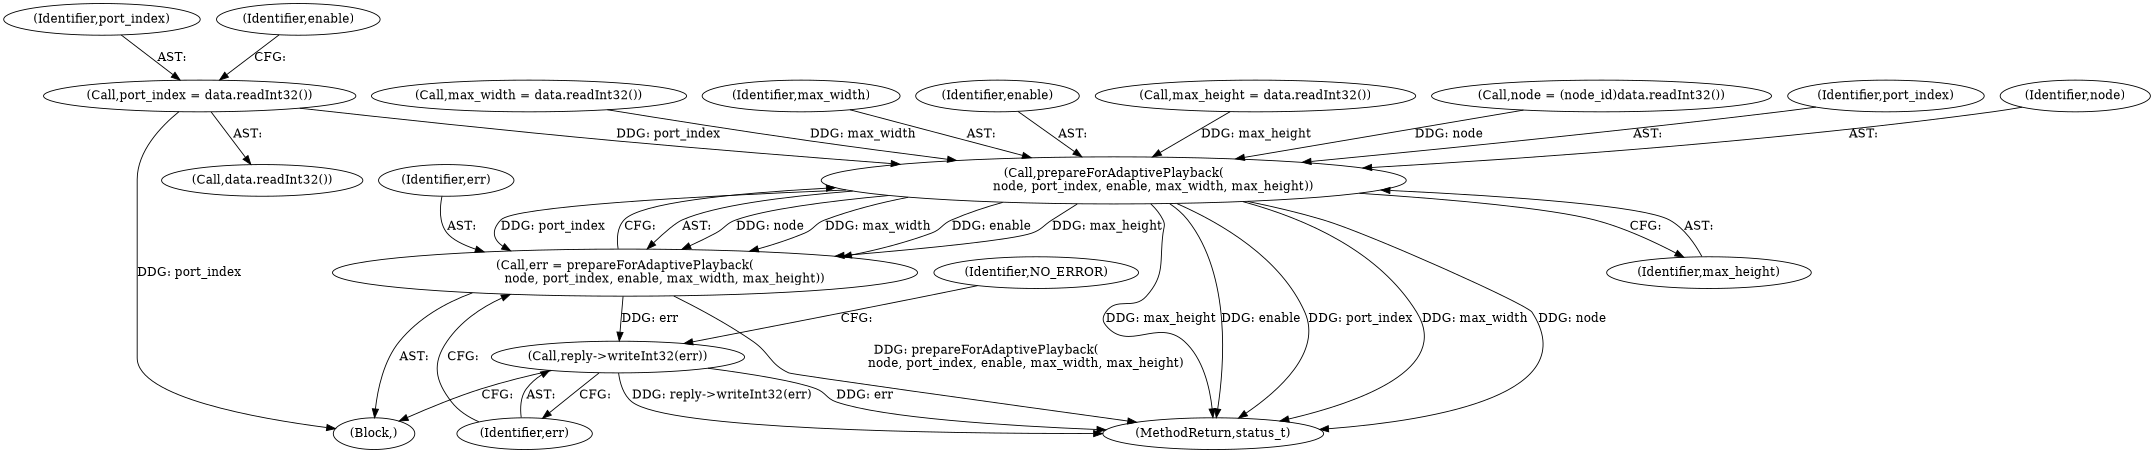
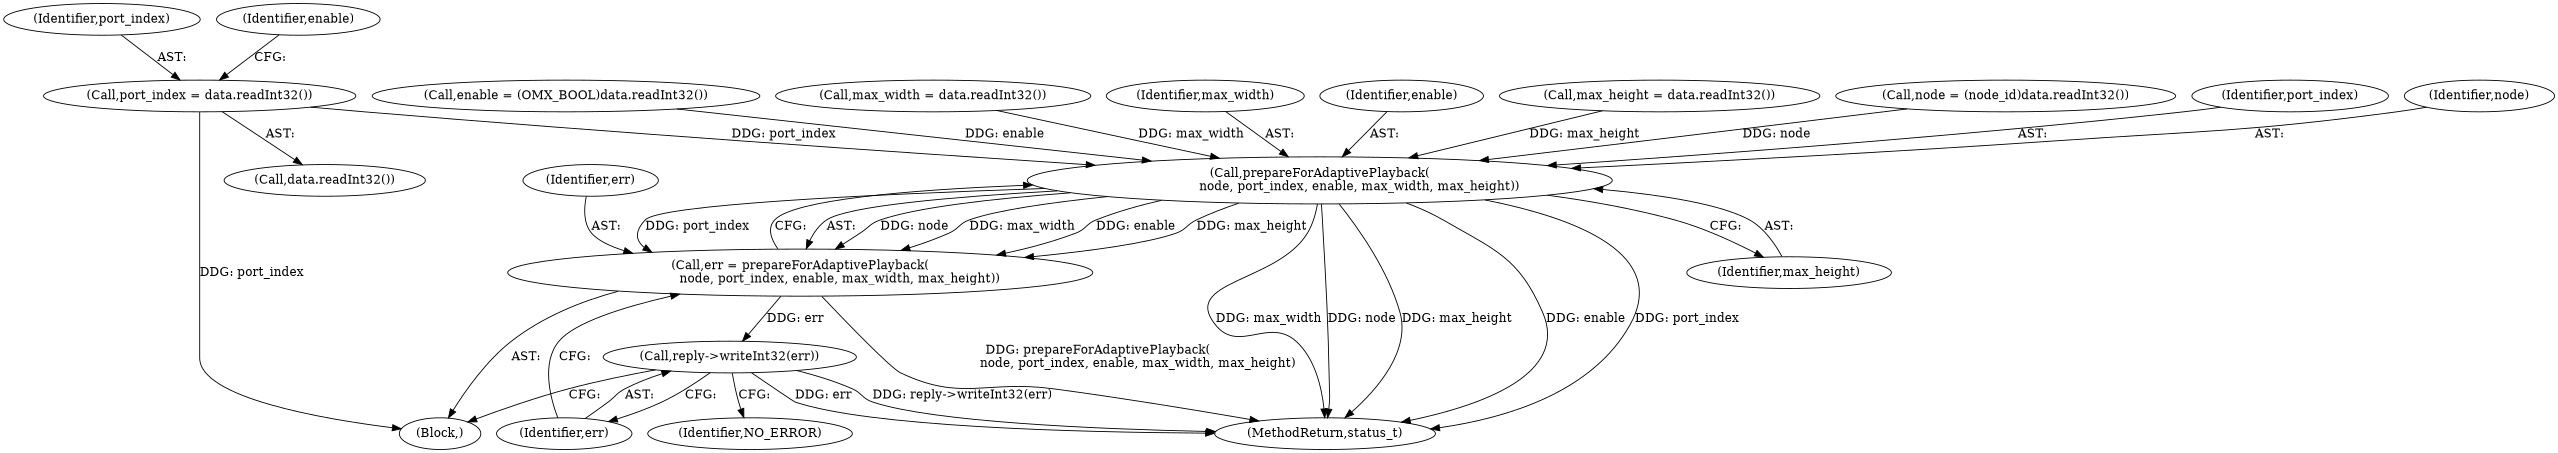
node "(Call,enable = (OMX_BOOL)data.readInt32())": added
edge "(Identifier,NO_ERROR)" -> "(Call,reply->writeInt32(err))": reversed
